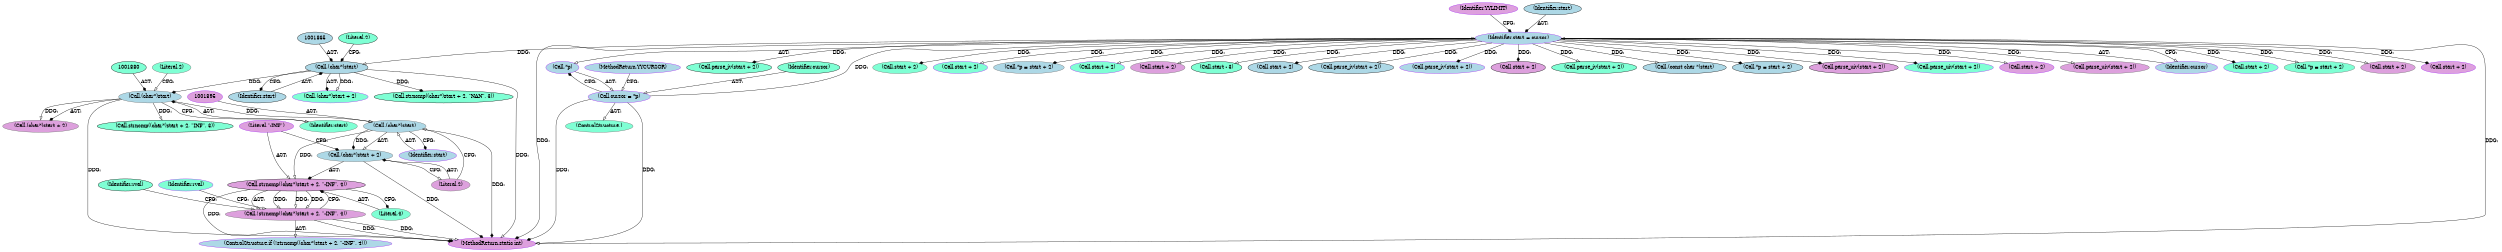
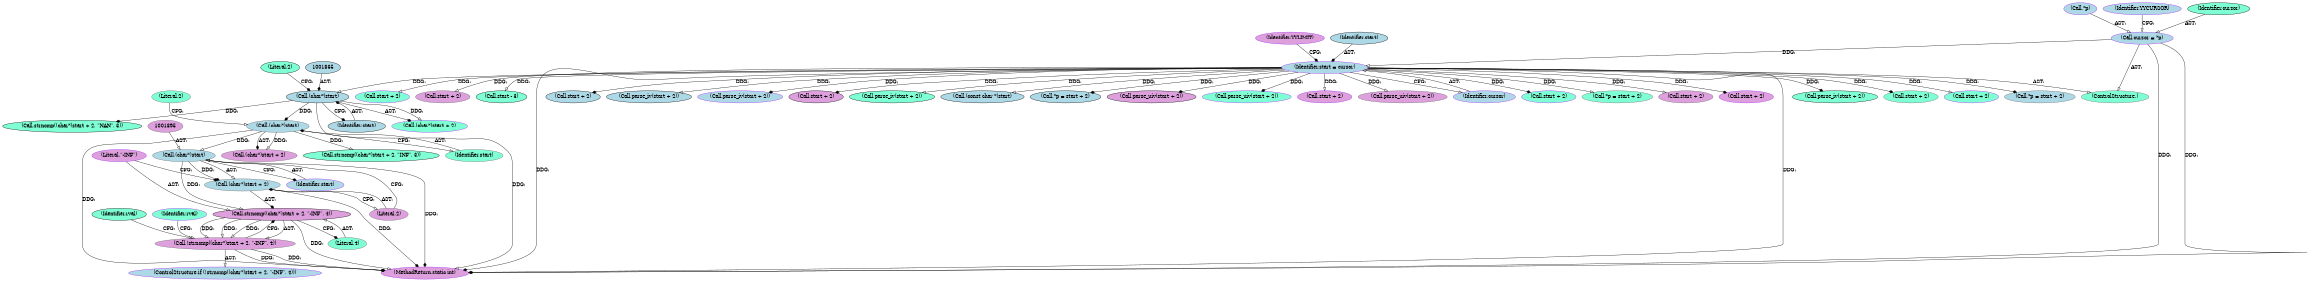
edge "(Identifier,start = cursor)" -> "(Call,*p)": now "(Identifier,start = cursor)" -> "(ControlStructure,)"
node "1001880": removed
node "(MethodReturn,YYCURSOR)": label "(MethodReturn,YYCURSOR)" -> "(Identifier,YYCURSOR)"
edge "(Call,cursor = *p)" -> "(Call,*p)": removed, label "CFG:"
node "1001895": color purple -> gray40
